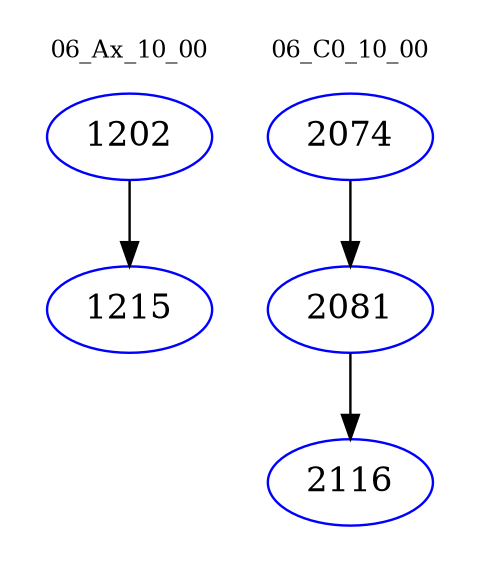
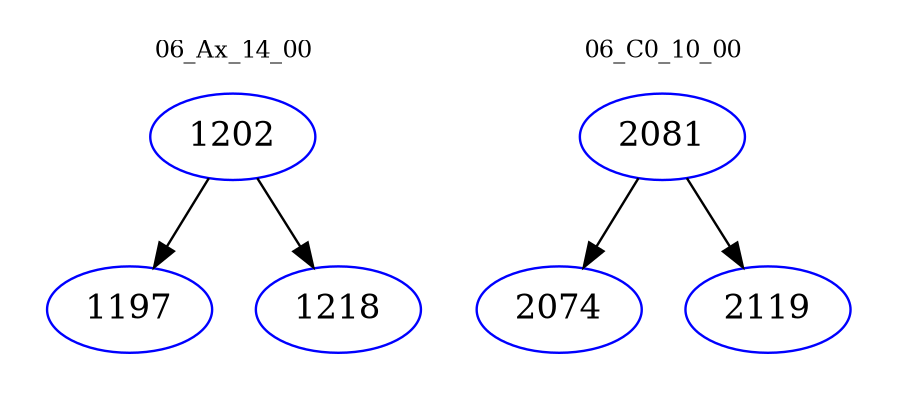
cluster "06_Ax_10_00": label "06_Ax_10_00" -> "06_Ax_14_00"
edge "2074" -> "2081": reversed
node "1197": added
node "1215": label "1215" -> "1218"
node "2116": label "2116" -> "2119"
